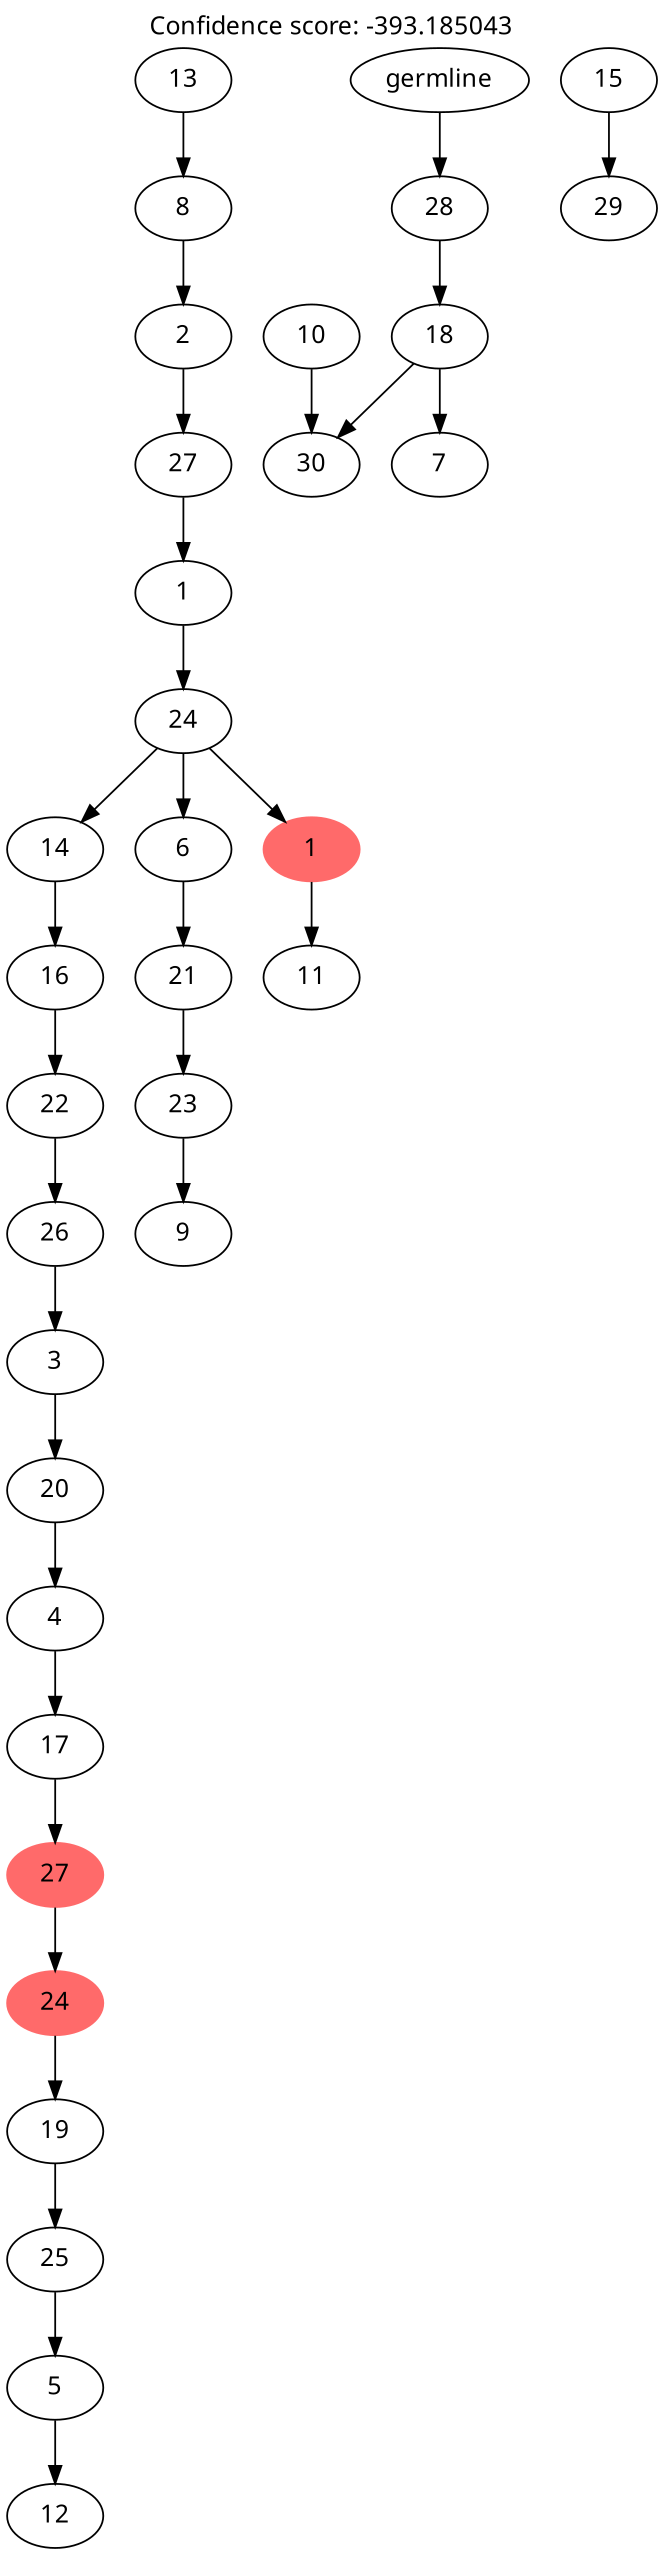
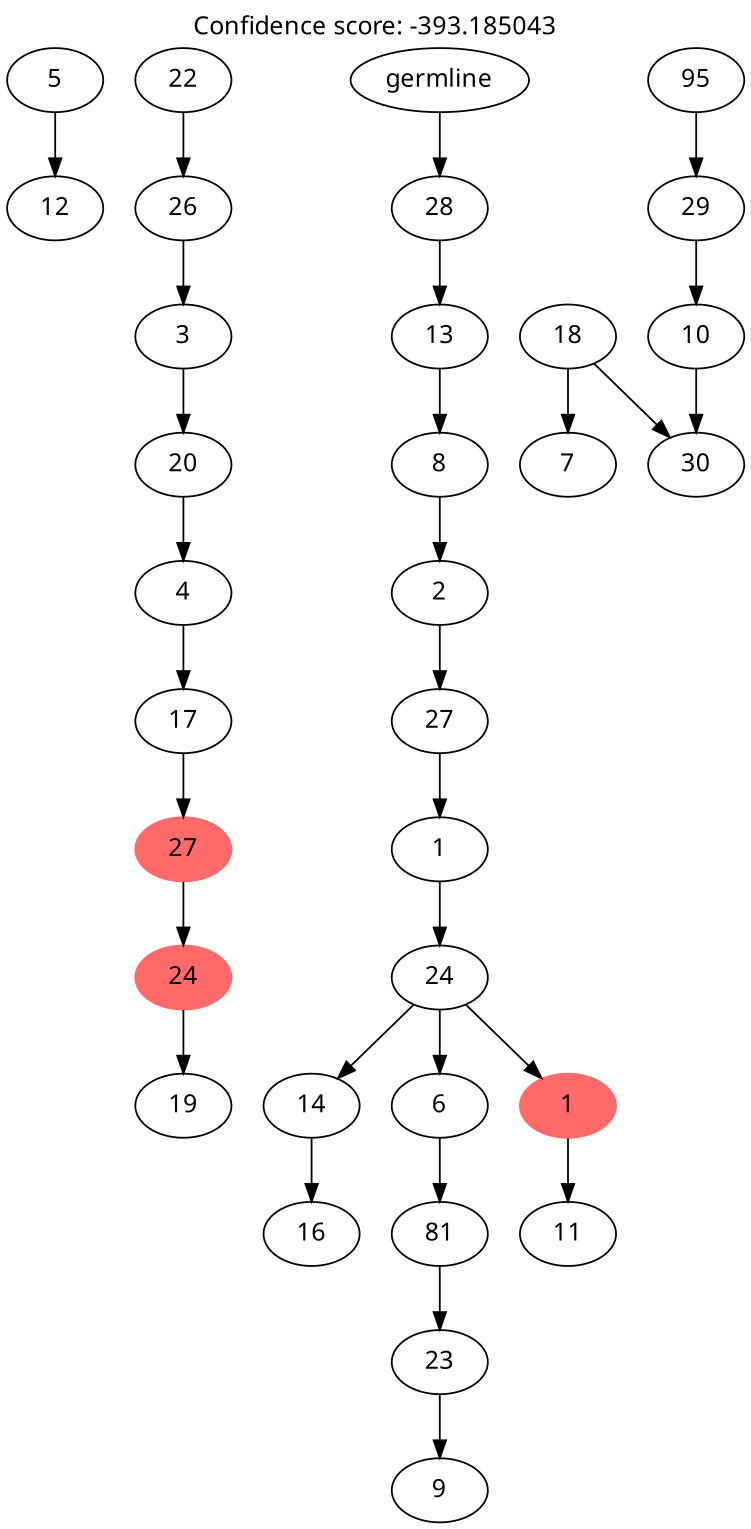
node "15": label "15" -> "95"
edge "28" -> "18": now "28" -> "13"
edge "29" -> "10": added
node "21": label "21" -> "81"
edge "16" -> "22": removed
node "25": removed
